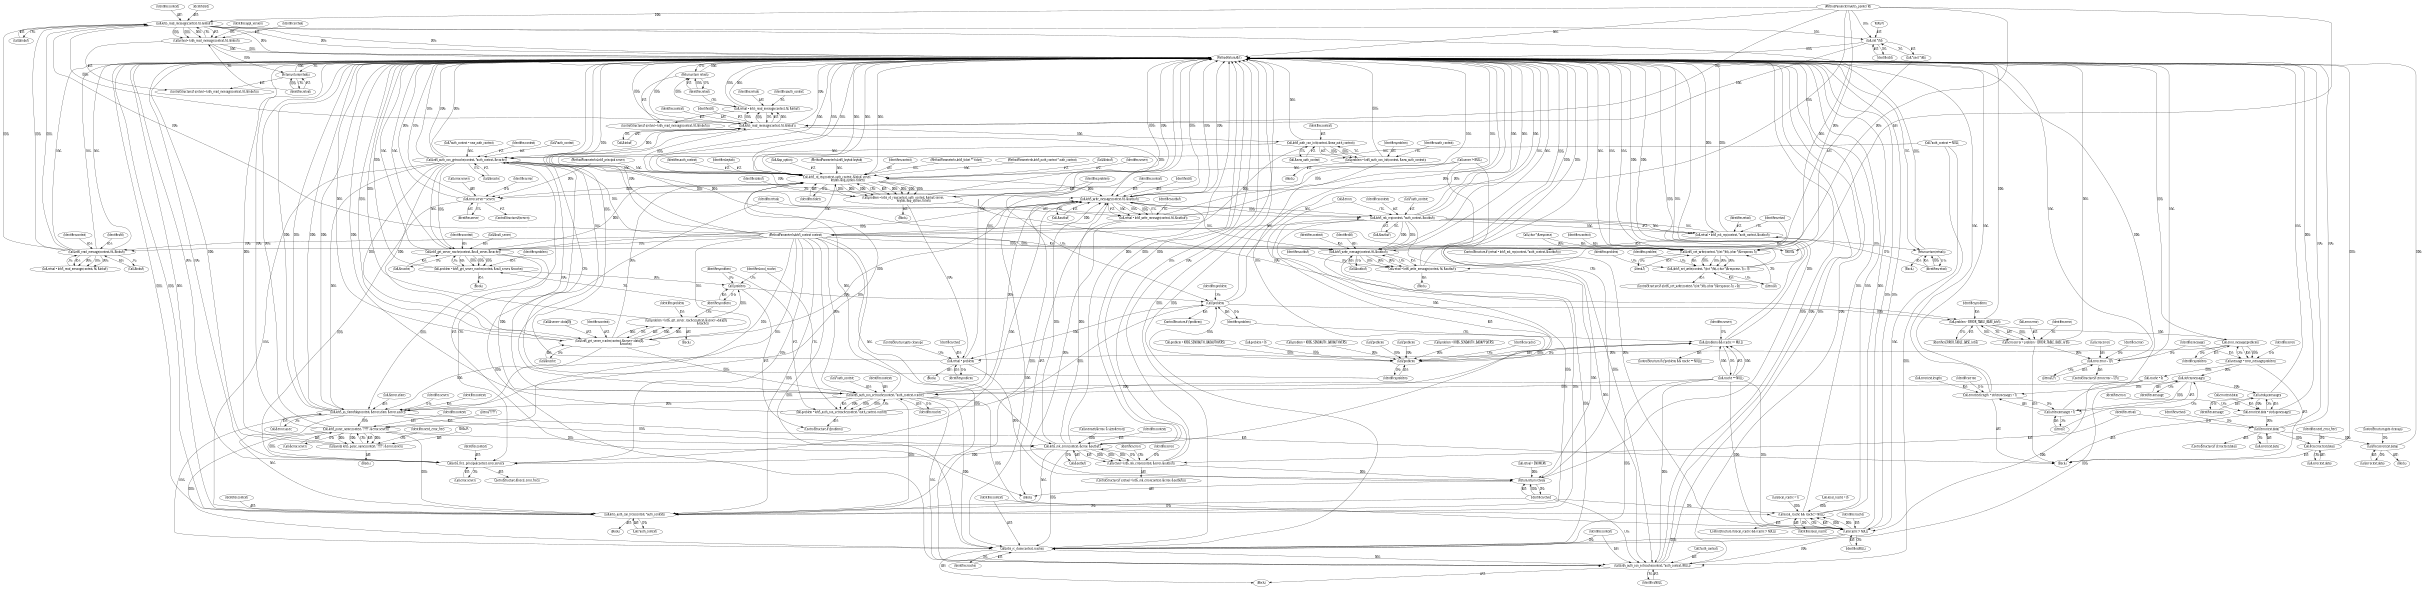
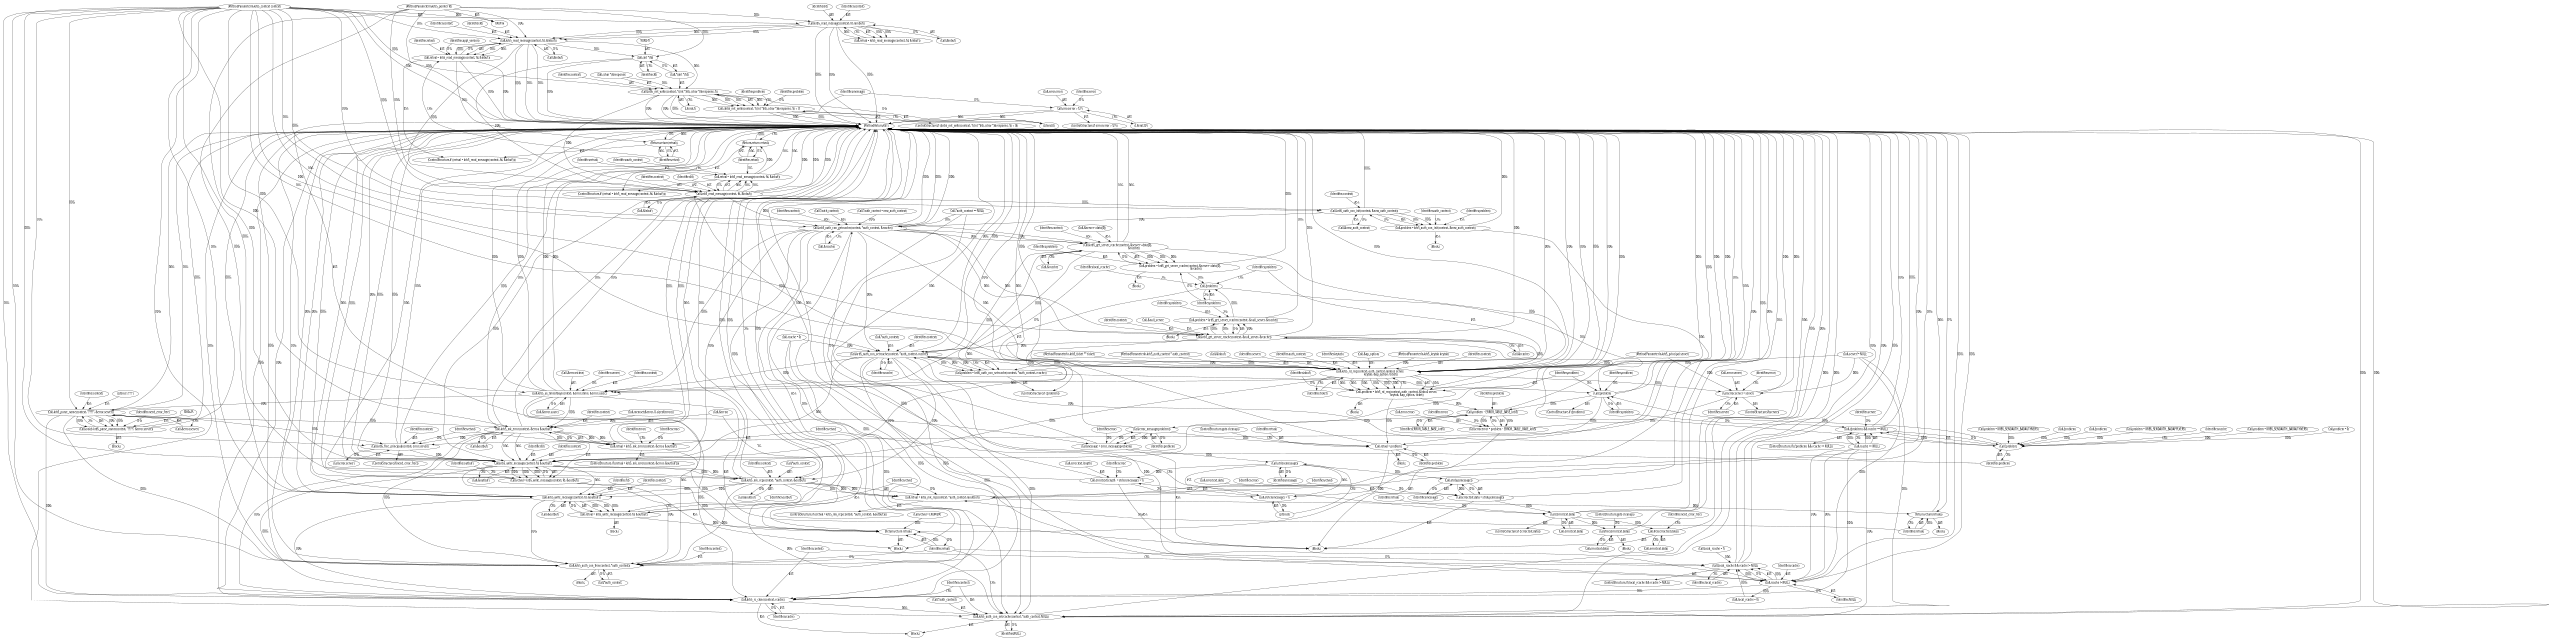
node "(Call,*((net *)fd))": label "(Call,*((net *)fd))" -> "(Call,*((int *)fd))"
edge "(Call,krb5_mk_rep(context, *auth_context, &outbuf))" -> "(MethodParameterIn,krb5_context context)": reversed
edge "(Call,error.error = problem - ERROR_TABLE_BASE_krb5)" -> "(Call,error.error > 127)": removed, label "DDG:"
edge "(Call,message = error_message(problem))" -> "(Call,rcache = 0)": now "(Call,message = error_message(problem))" -> "(MethodReturn,RET)"
edge "(Call,rcache != NULL)" -> "(Call,krb5_auth_con_setrcache(context, *auth_context, NULL))": now "(Call,rcache != NULL)" -> "(Call,local_rcache = 0)"
